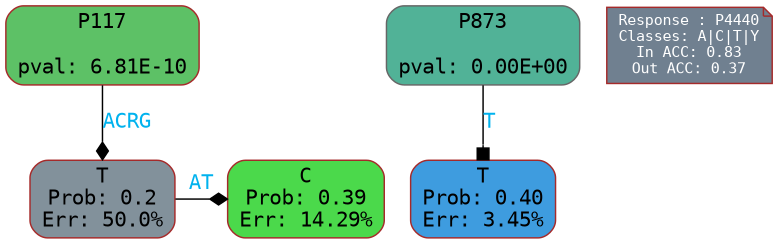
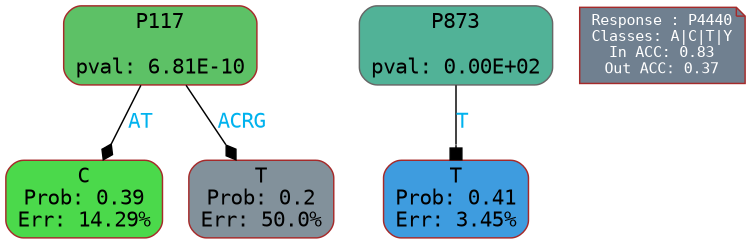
node "P873 pval: 0.00E+00": label "P873 pval: 0.00E+00" -> "P873 pval: 0.00E+02"
edge "T Prob: 0.2 Err: 50.0%" -> "C Prob: 0.39 Err: 14.29%": now "P117 pval: 6.81E-10" -> "C Prob: 0.39 Err: 14.29%"
node "T Prob: 0.40 Err: 3.45%": label "T Prob: 0.40 Err: 3.45%" -> "T Prob: 0.41 Err: 3.45%"
